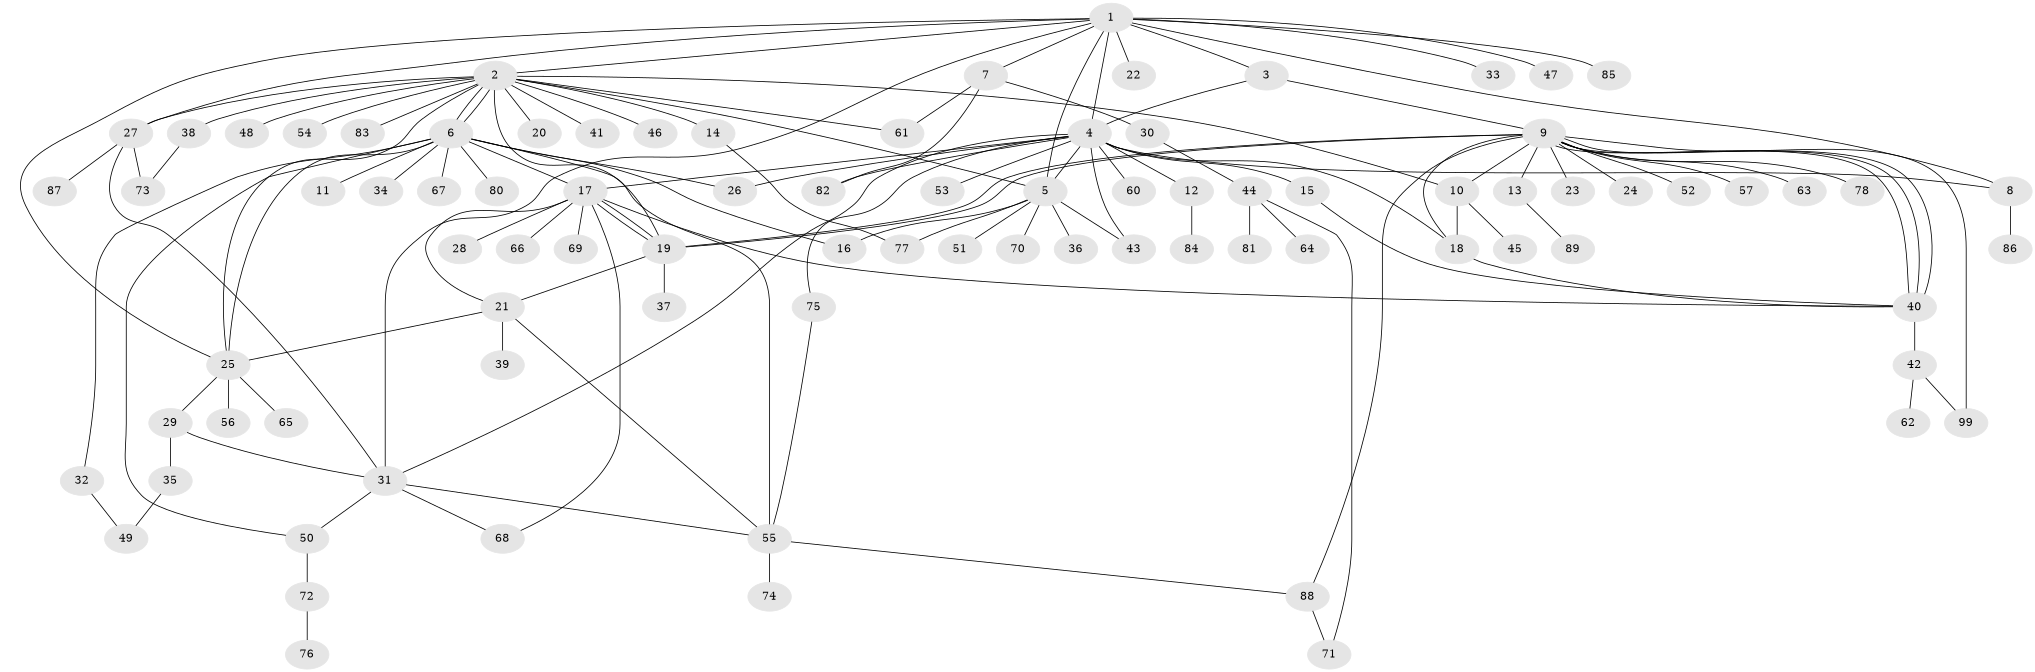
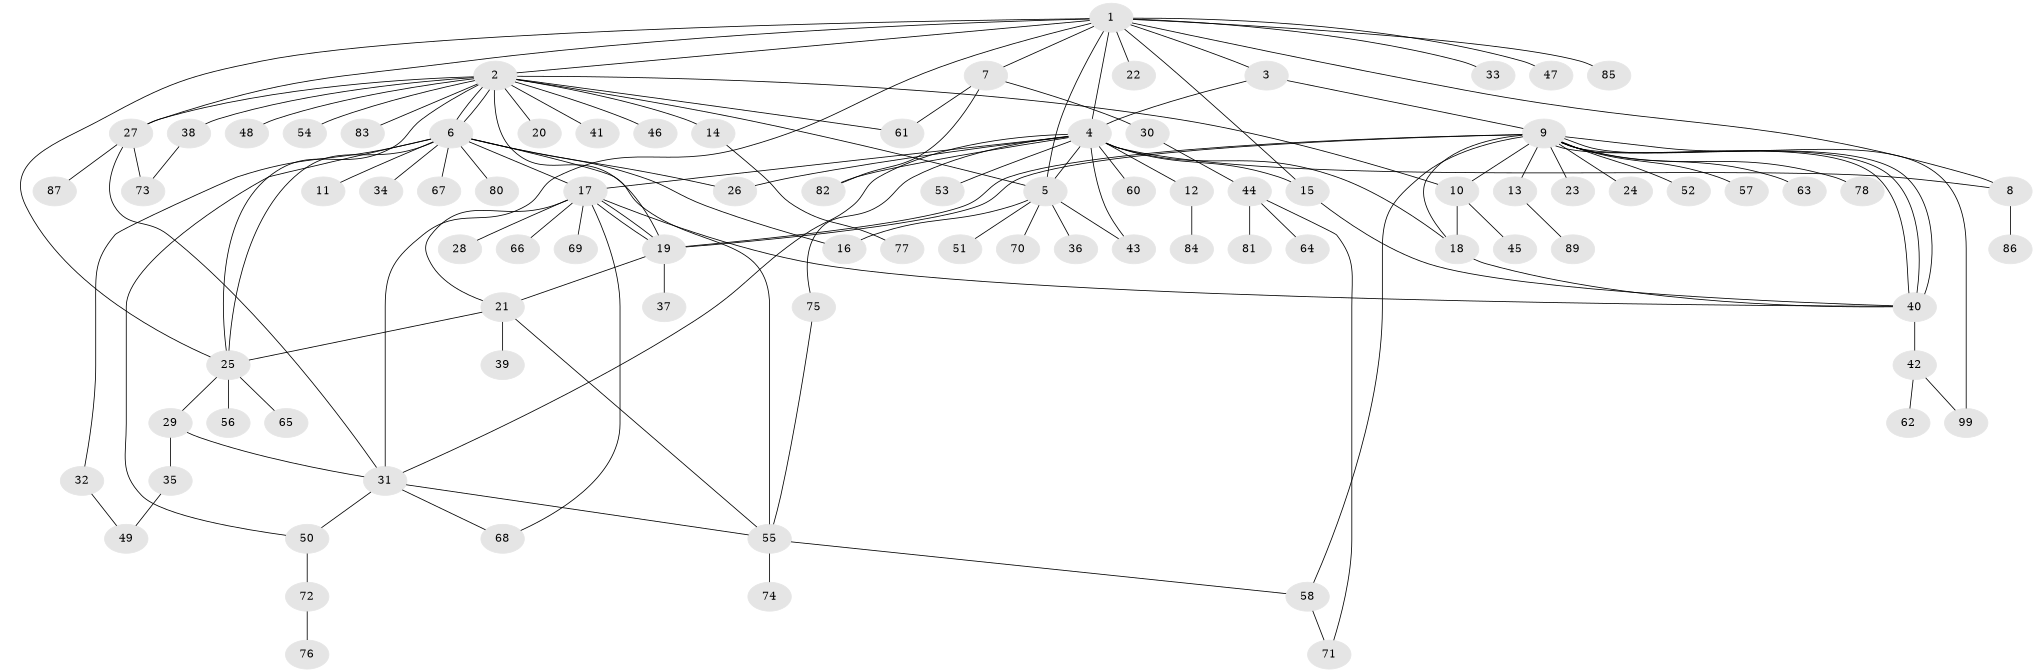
edge "1" -- "15": added
edge "5" -- "77": removed
node "88": label "88" -> "58"
